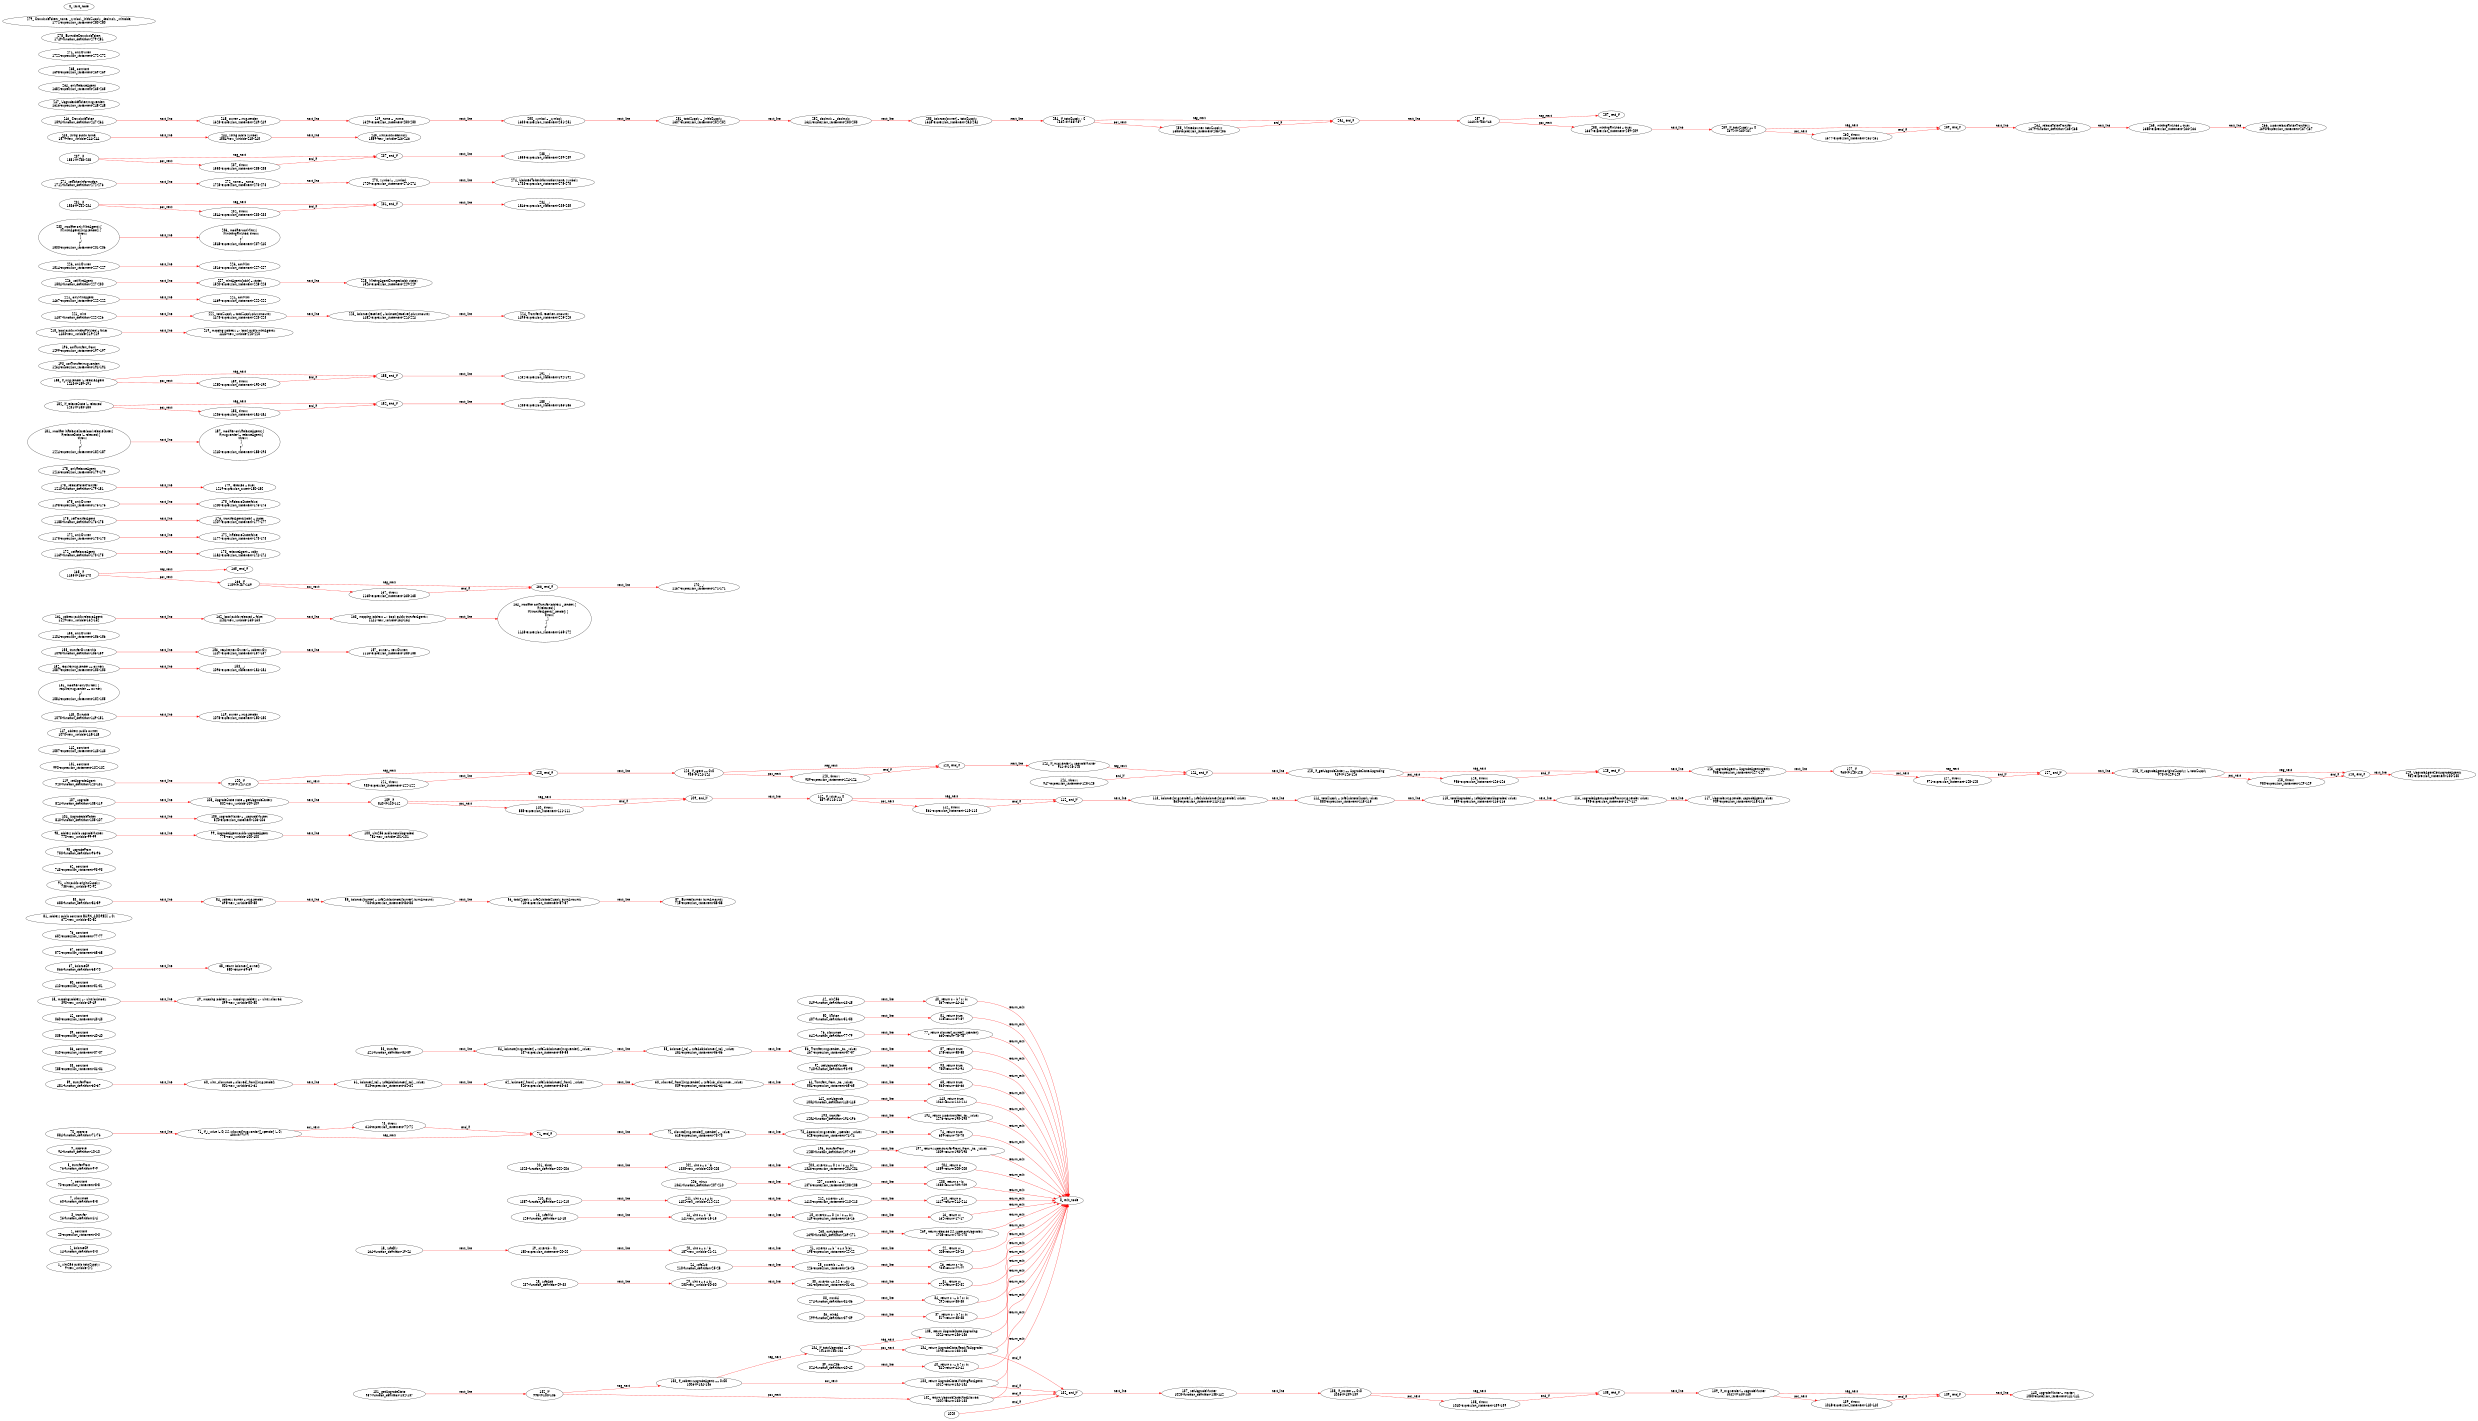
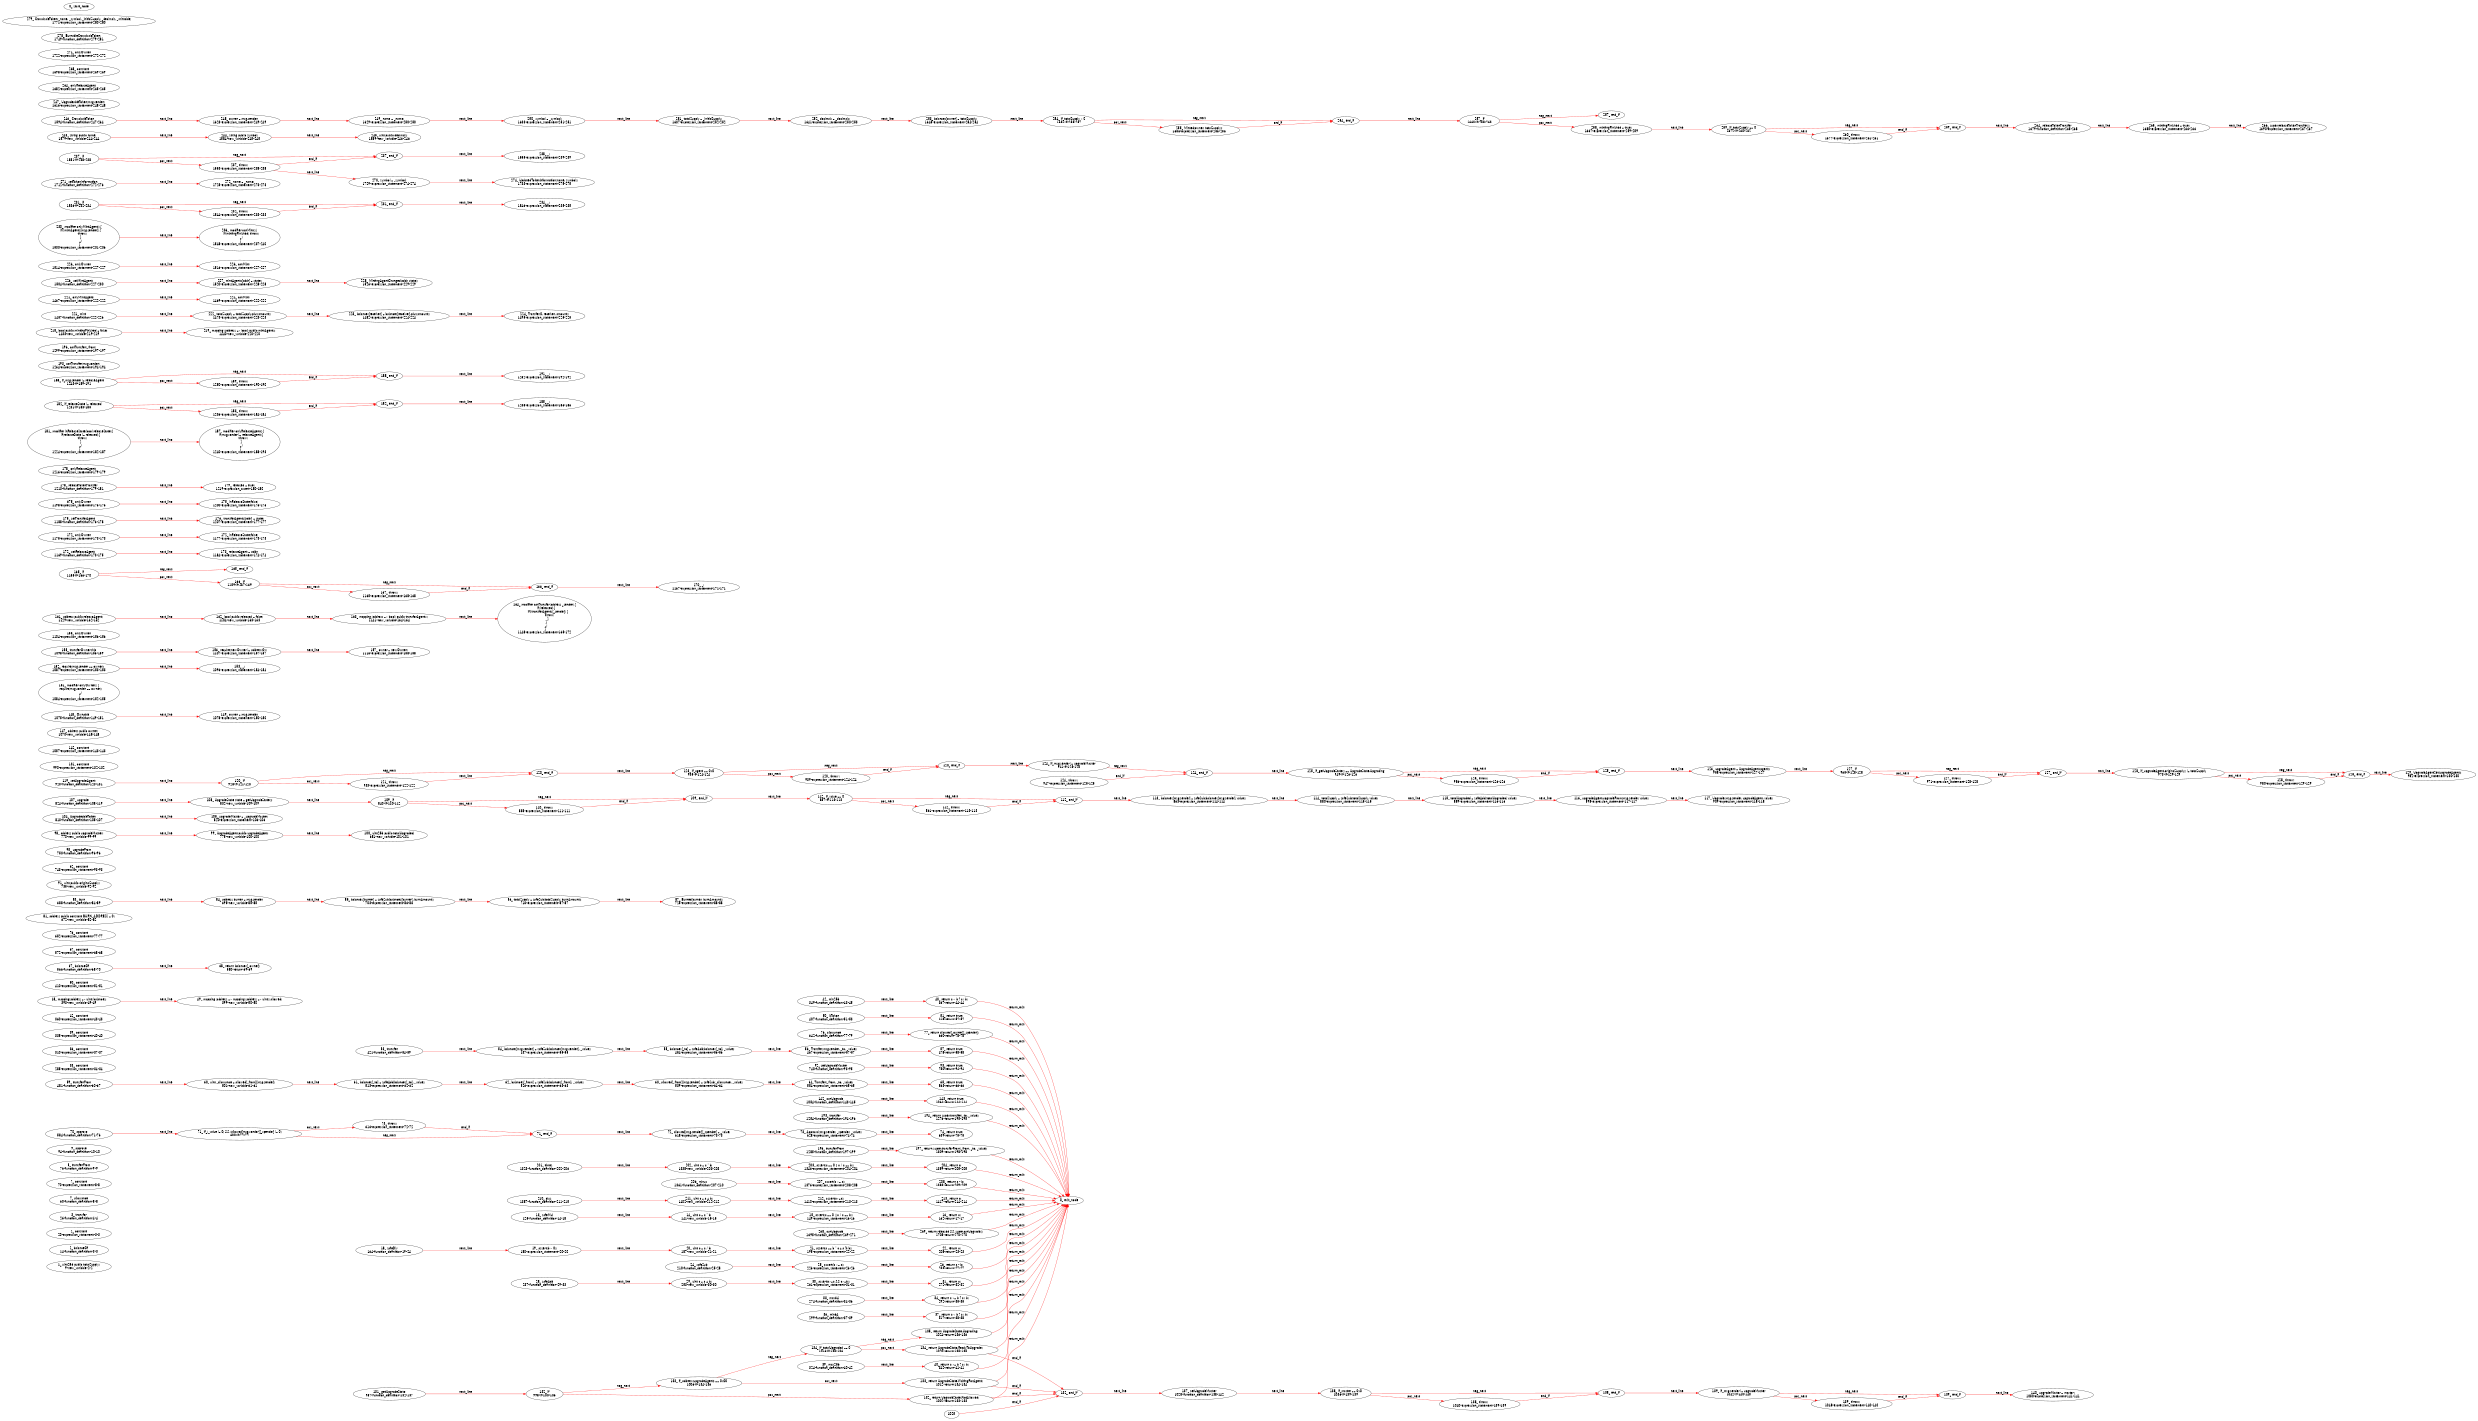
edge "272_ name = _name; 1725-expression_statement-273-273" -> "273_ symbol = _symbol; 1729-expression_statement-274-274": now "237_ throw; 1553-expression_statement-238-238" -> "273_ symbol = _symbol; 1729-expression_statement-274-274"
node "100_ uint256 public totalUpgraded; 781-new_variable-101-101": label "100_ uint256 public totalUpgraded; 781-new_variable-101-101" -> "100_ uint256 public totalUpgraded; 681-new_variable-101-101"
edge "74_ return true; 639-return-75-75" -> "0_ exit_node": removed, label "return_exit"
